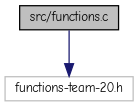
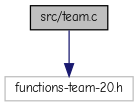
node "src/functions.c": label "src/functions.c" -> "src/team.c"
